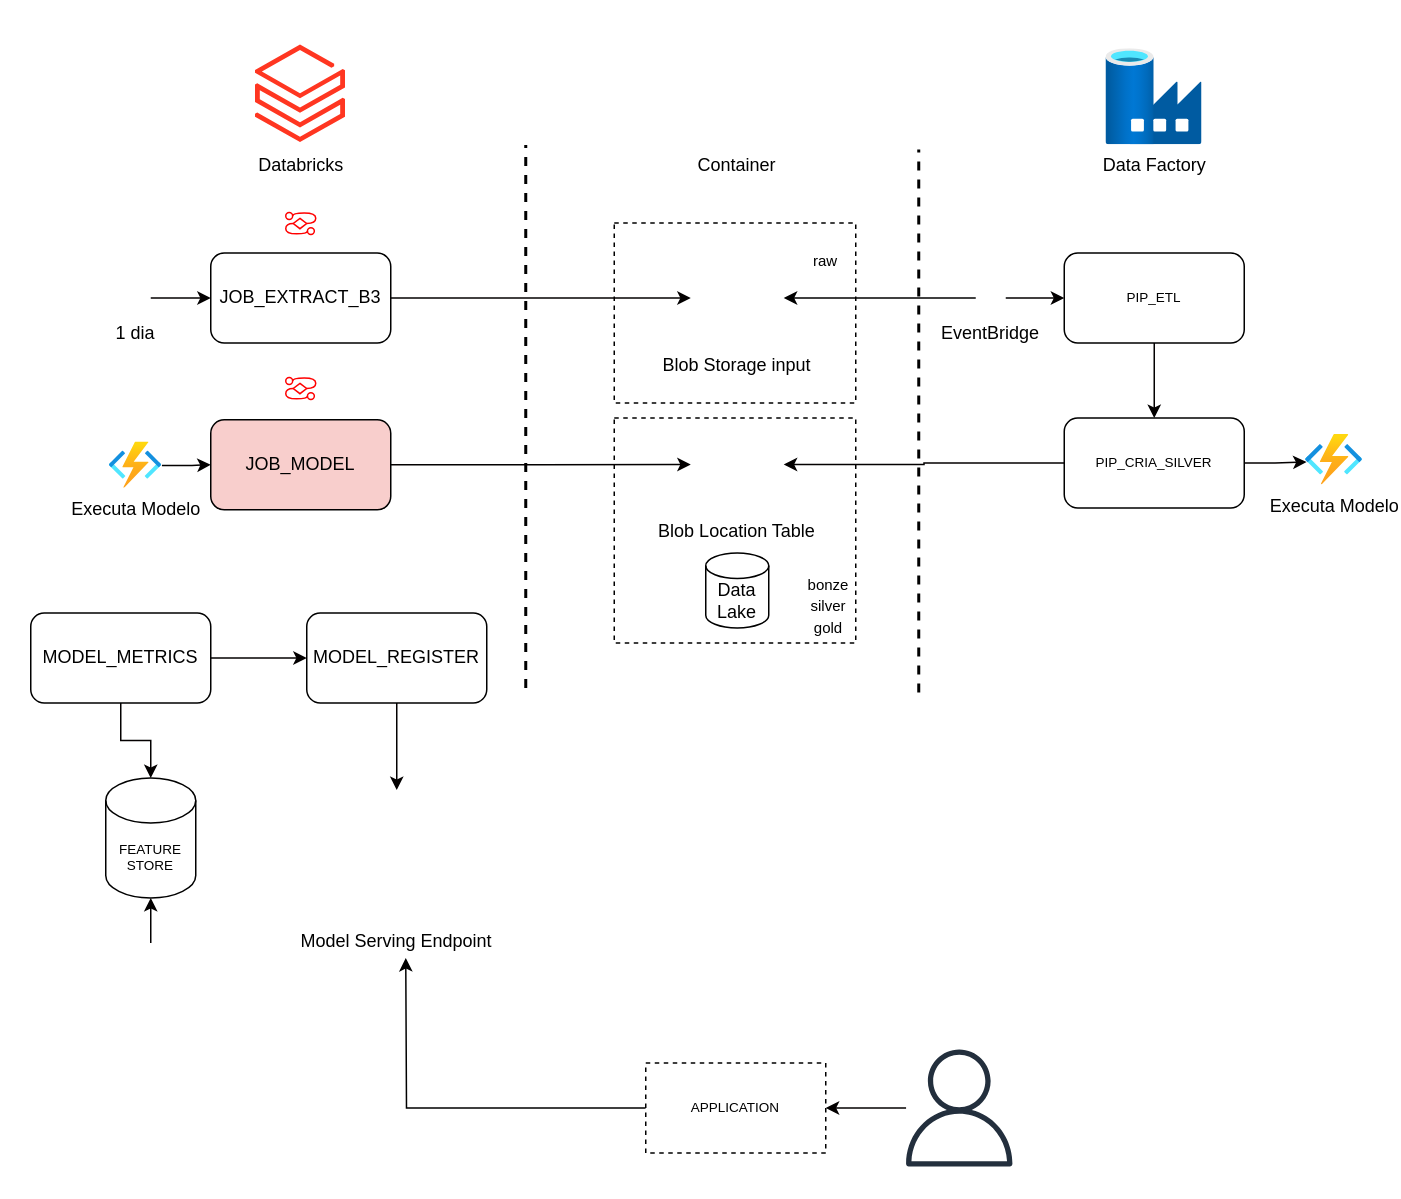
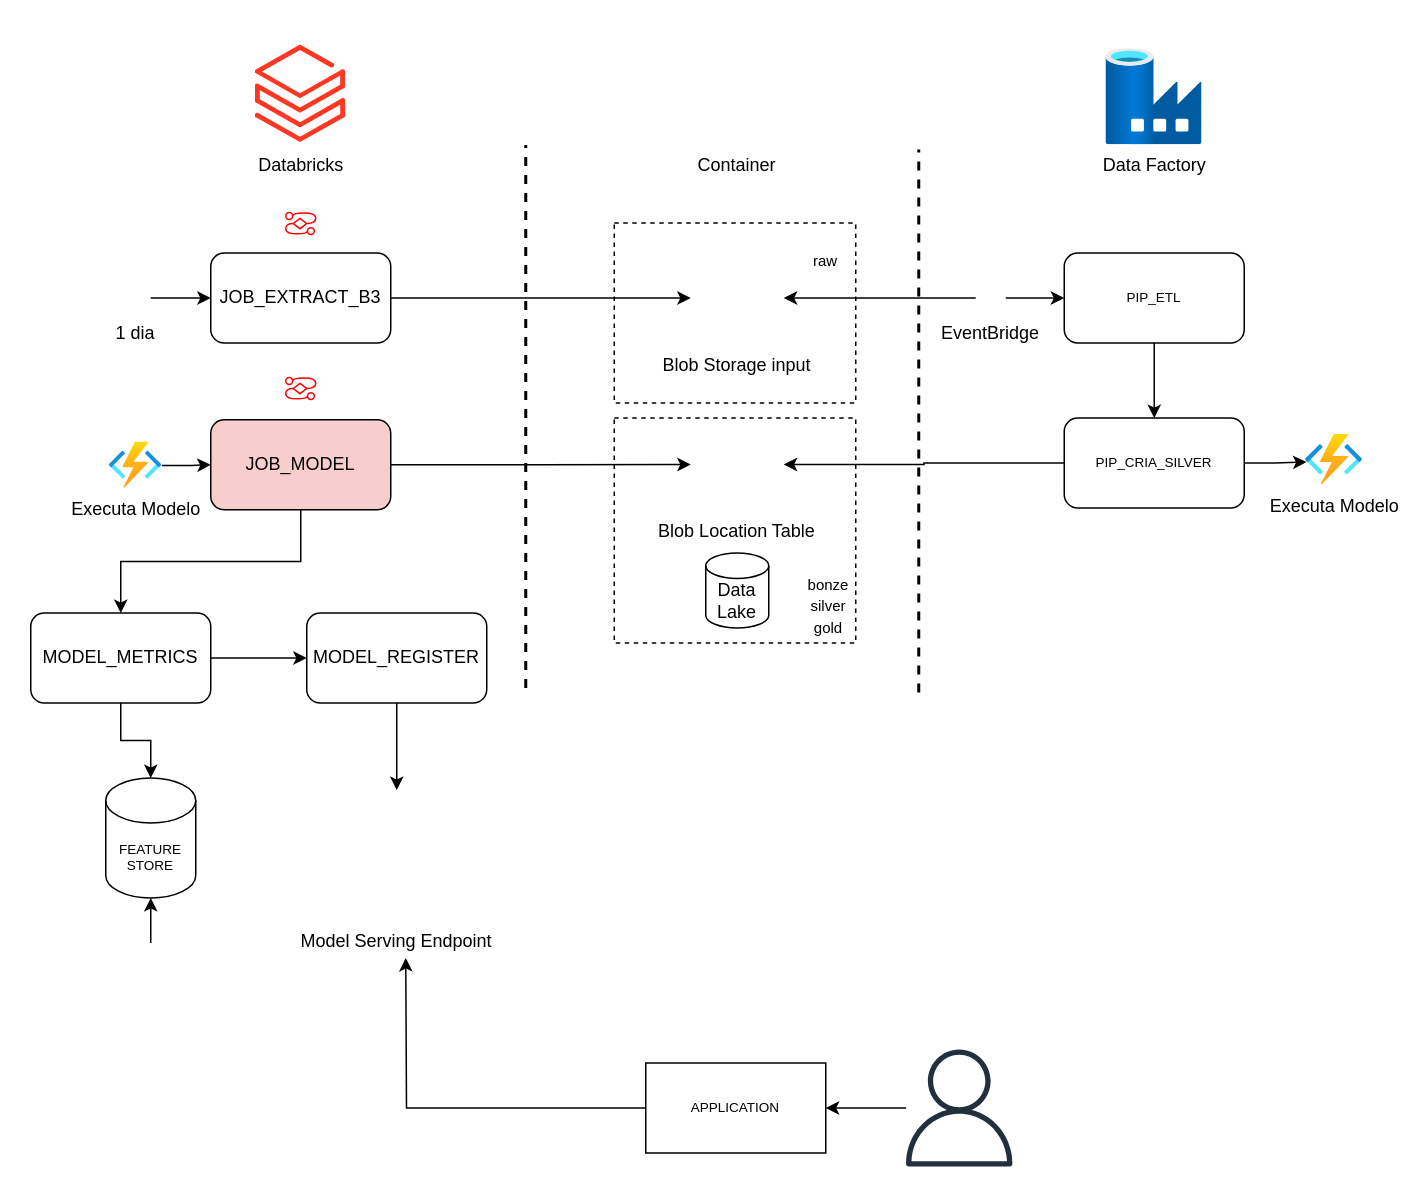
edge "JOB_MODEL" -> "MODEL_METRICS": added
node "APPLICATION": style dashed -> solid
